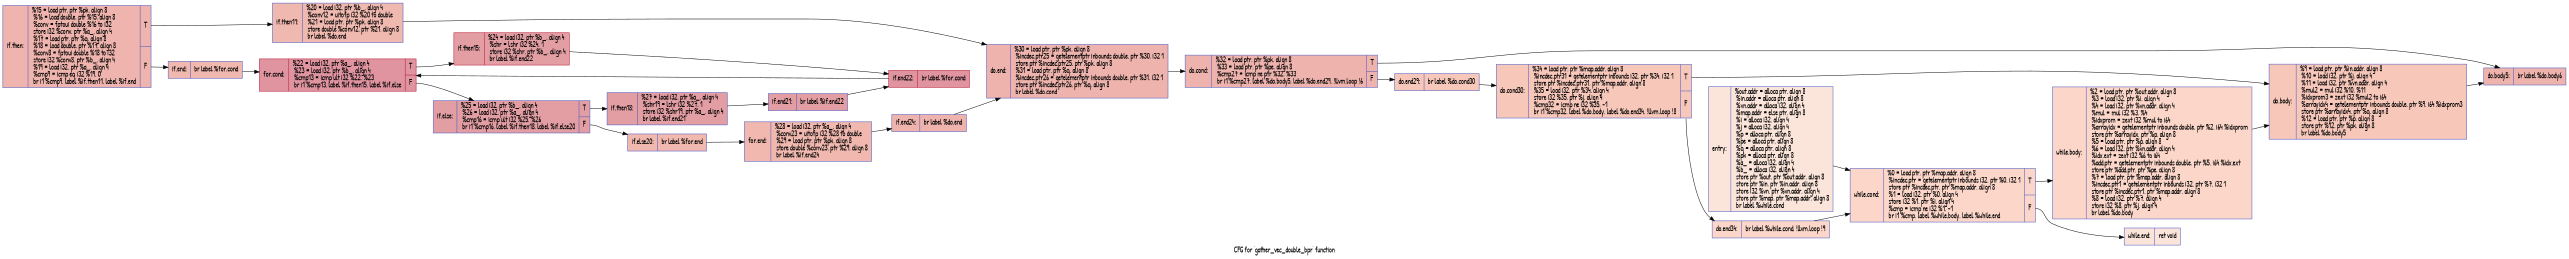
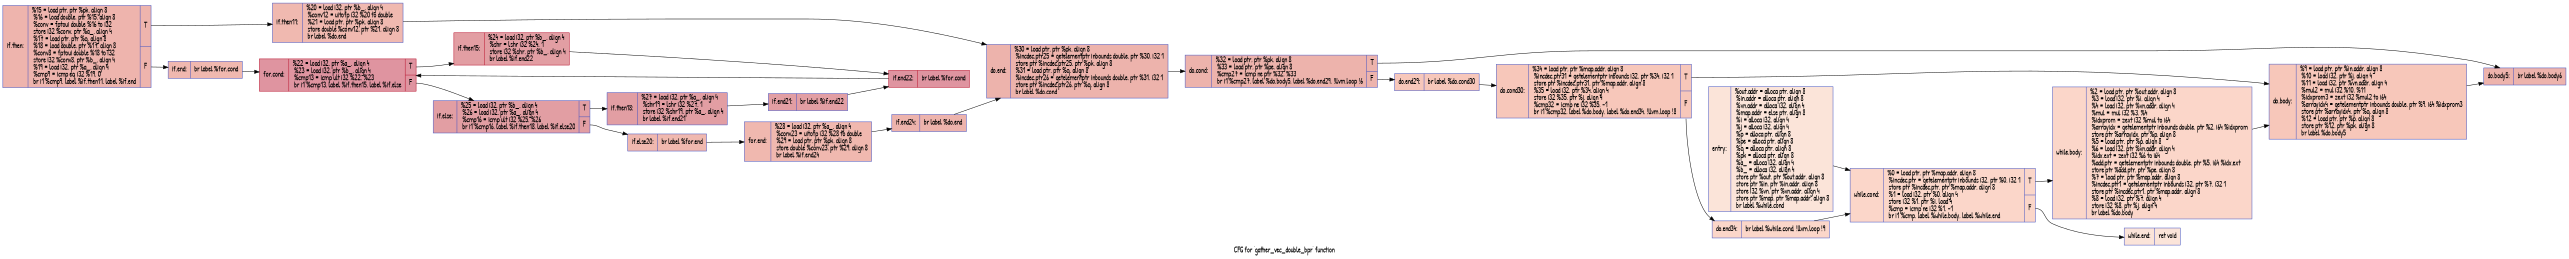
node "while.cond:": text "store i32 %1, ptr %i, align 4" -> "store i32 %1, ptr %i, load 4"
